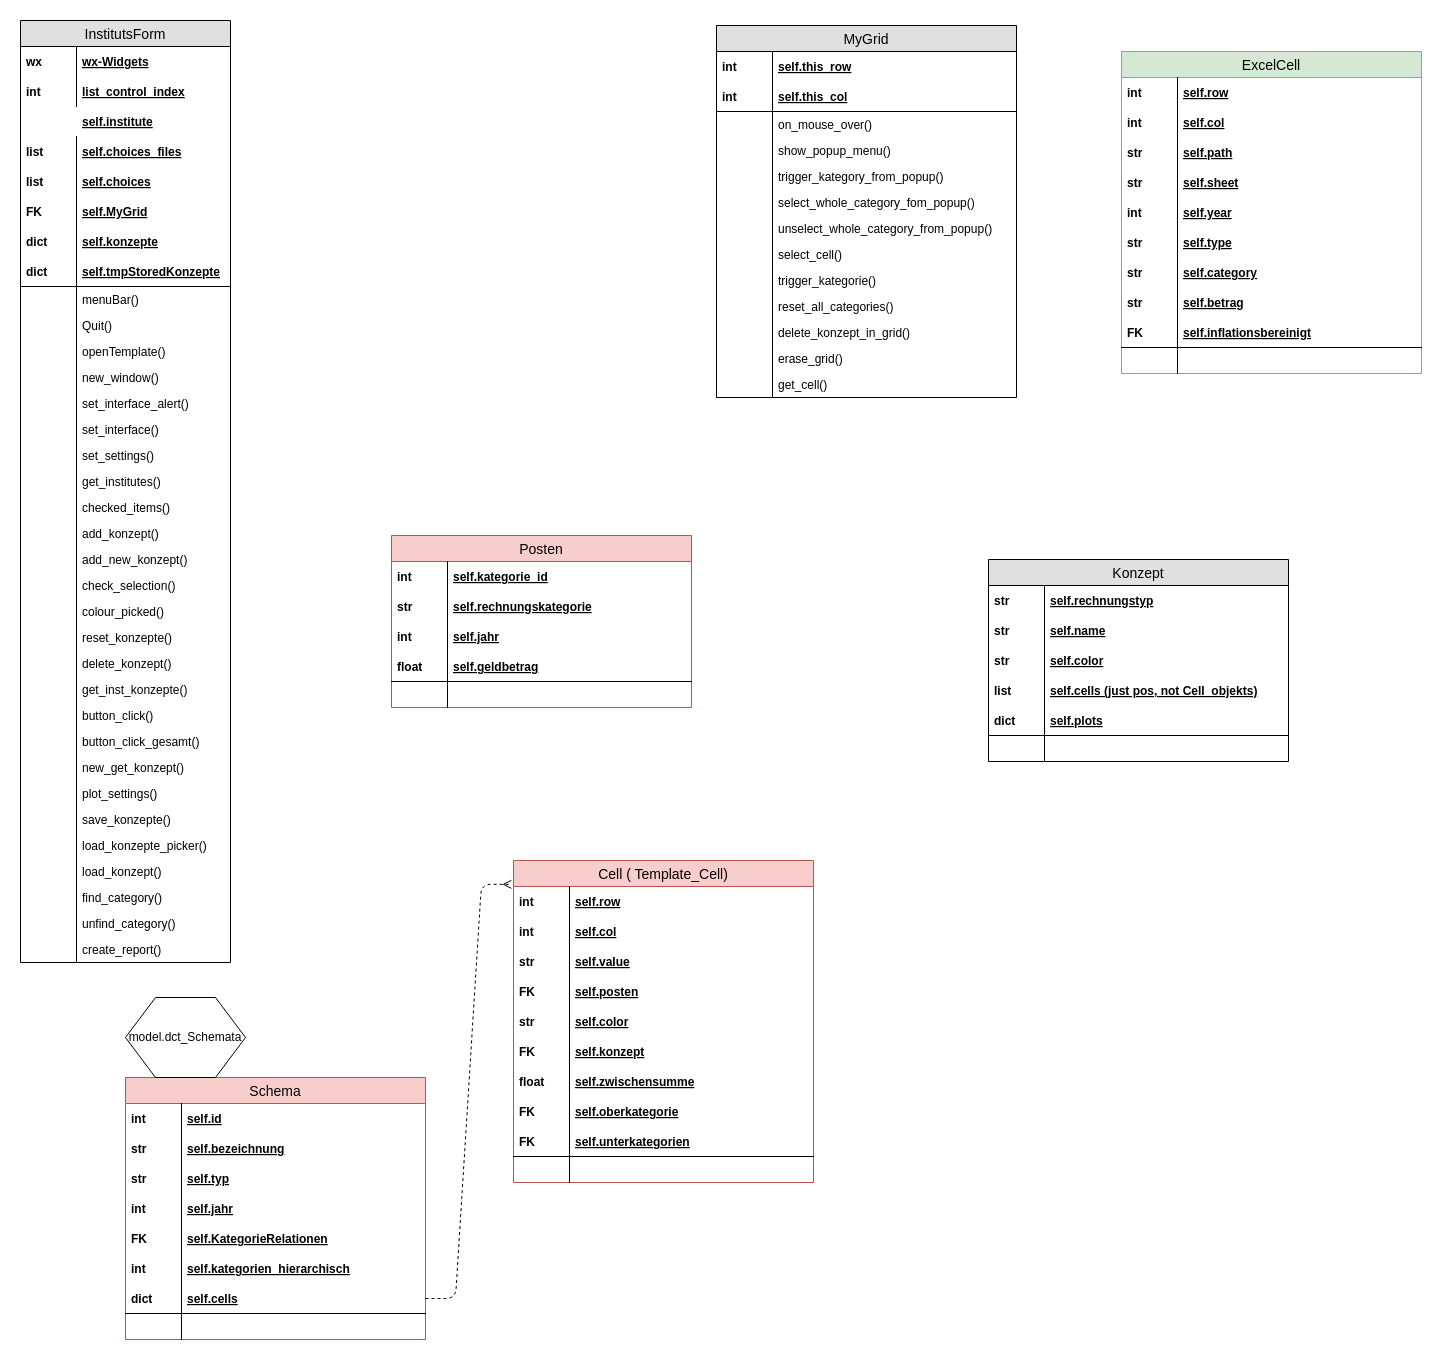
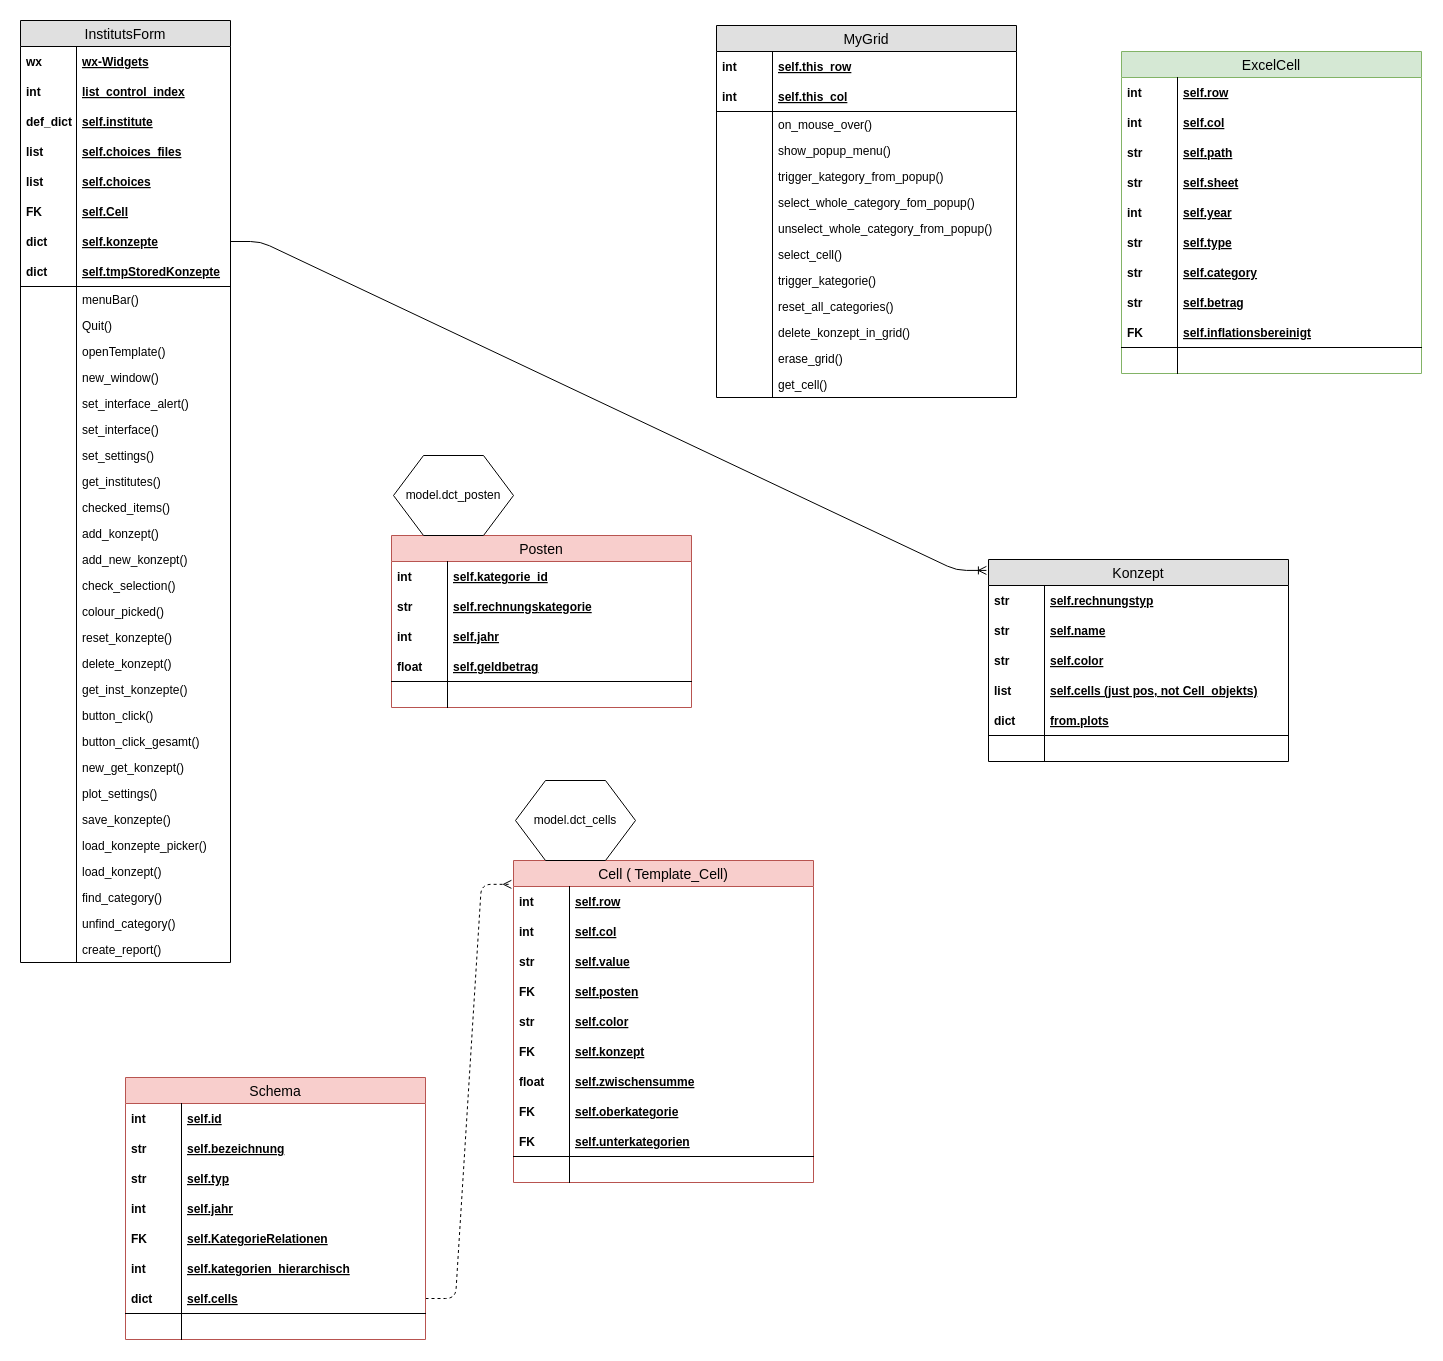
node "def_dict": added
node "self.MyGrid": label "self.MyGrid" -> "self.Cell"
edge "self.konzepte" -> "Konzept": added
node "model.dct_posten": added
node "self.plots": label "self.plots" -> "from.plots"
node "model.dct_cells": added
node "model.dct_Schemata": removed
